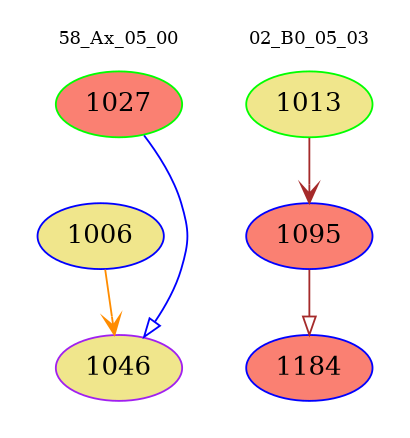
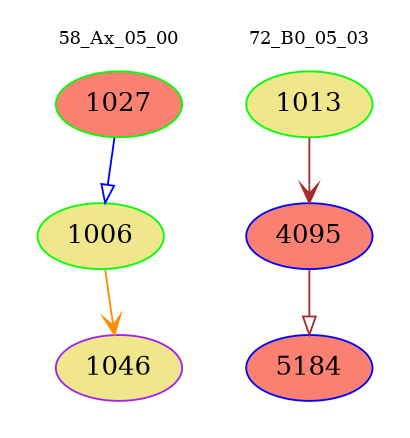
cluster "02_B0_05_03": label "02_B0_05_03" -> "72_B0_05_03"
edge "1027" -> "1046": now "1027" -> "1006"
node "1006": color blue -> green
node "1095": label "1095" -> "4095"
node "1184": label "1184" -> "5184"
